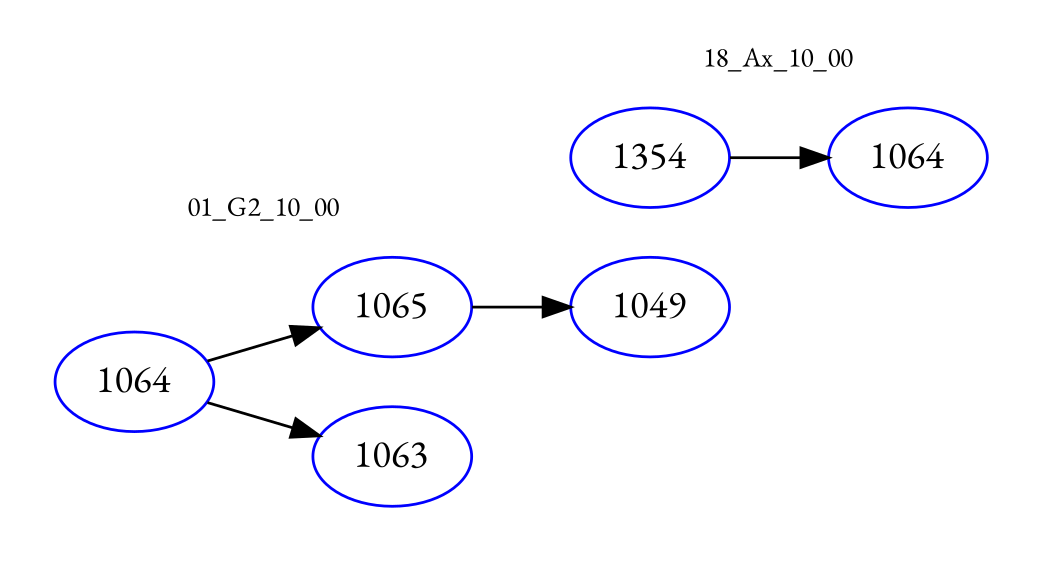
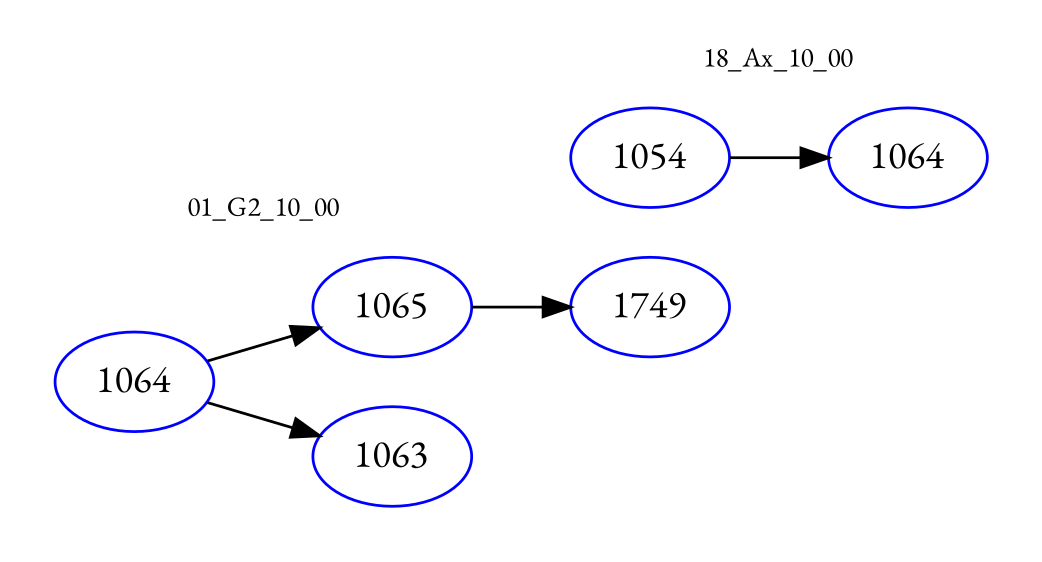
node "1354": label "1354" -> "1054"
node "1049": label "1049" -> "1749"
